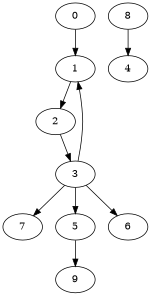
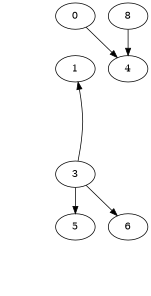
edge "0" -> "1": now "0" -> "4"
node "2": removed
node "7": removed
node "9": removed
